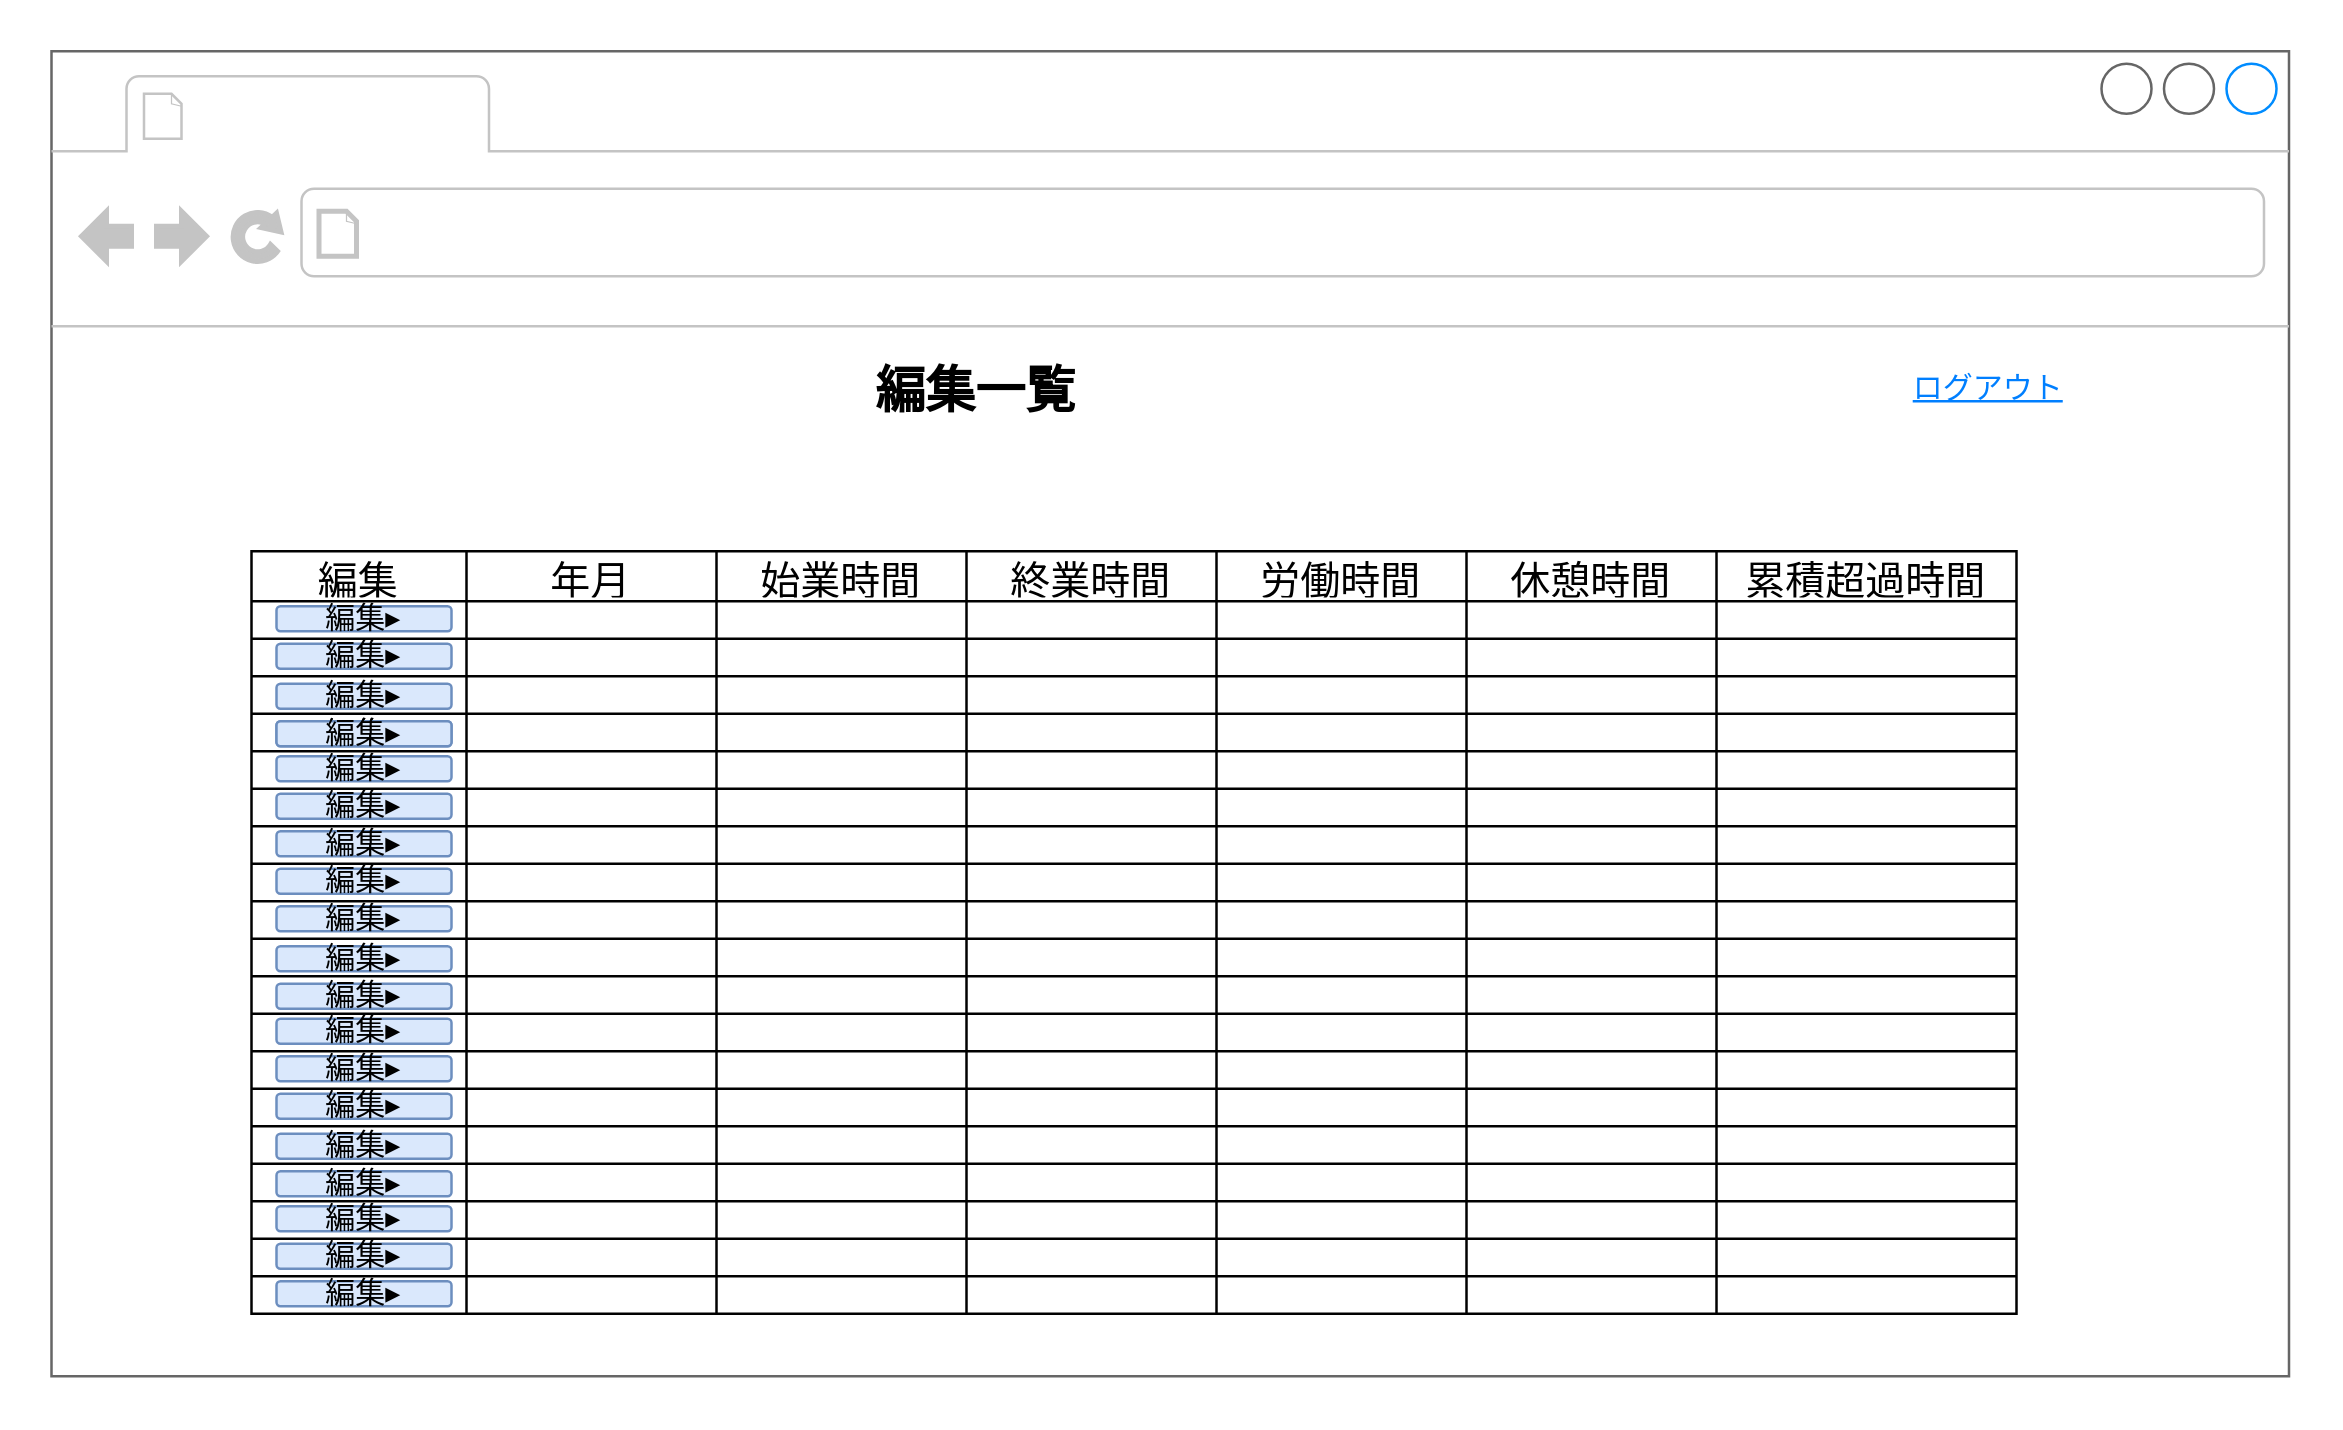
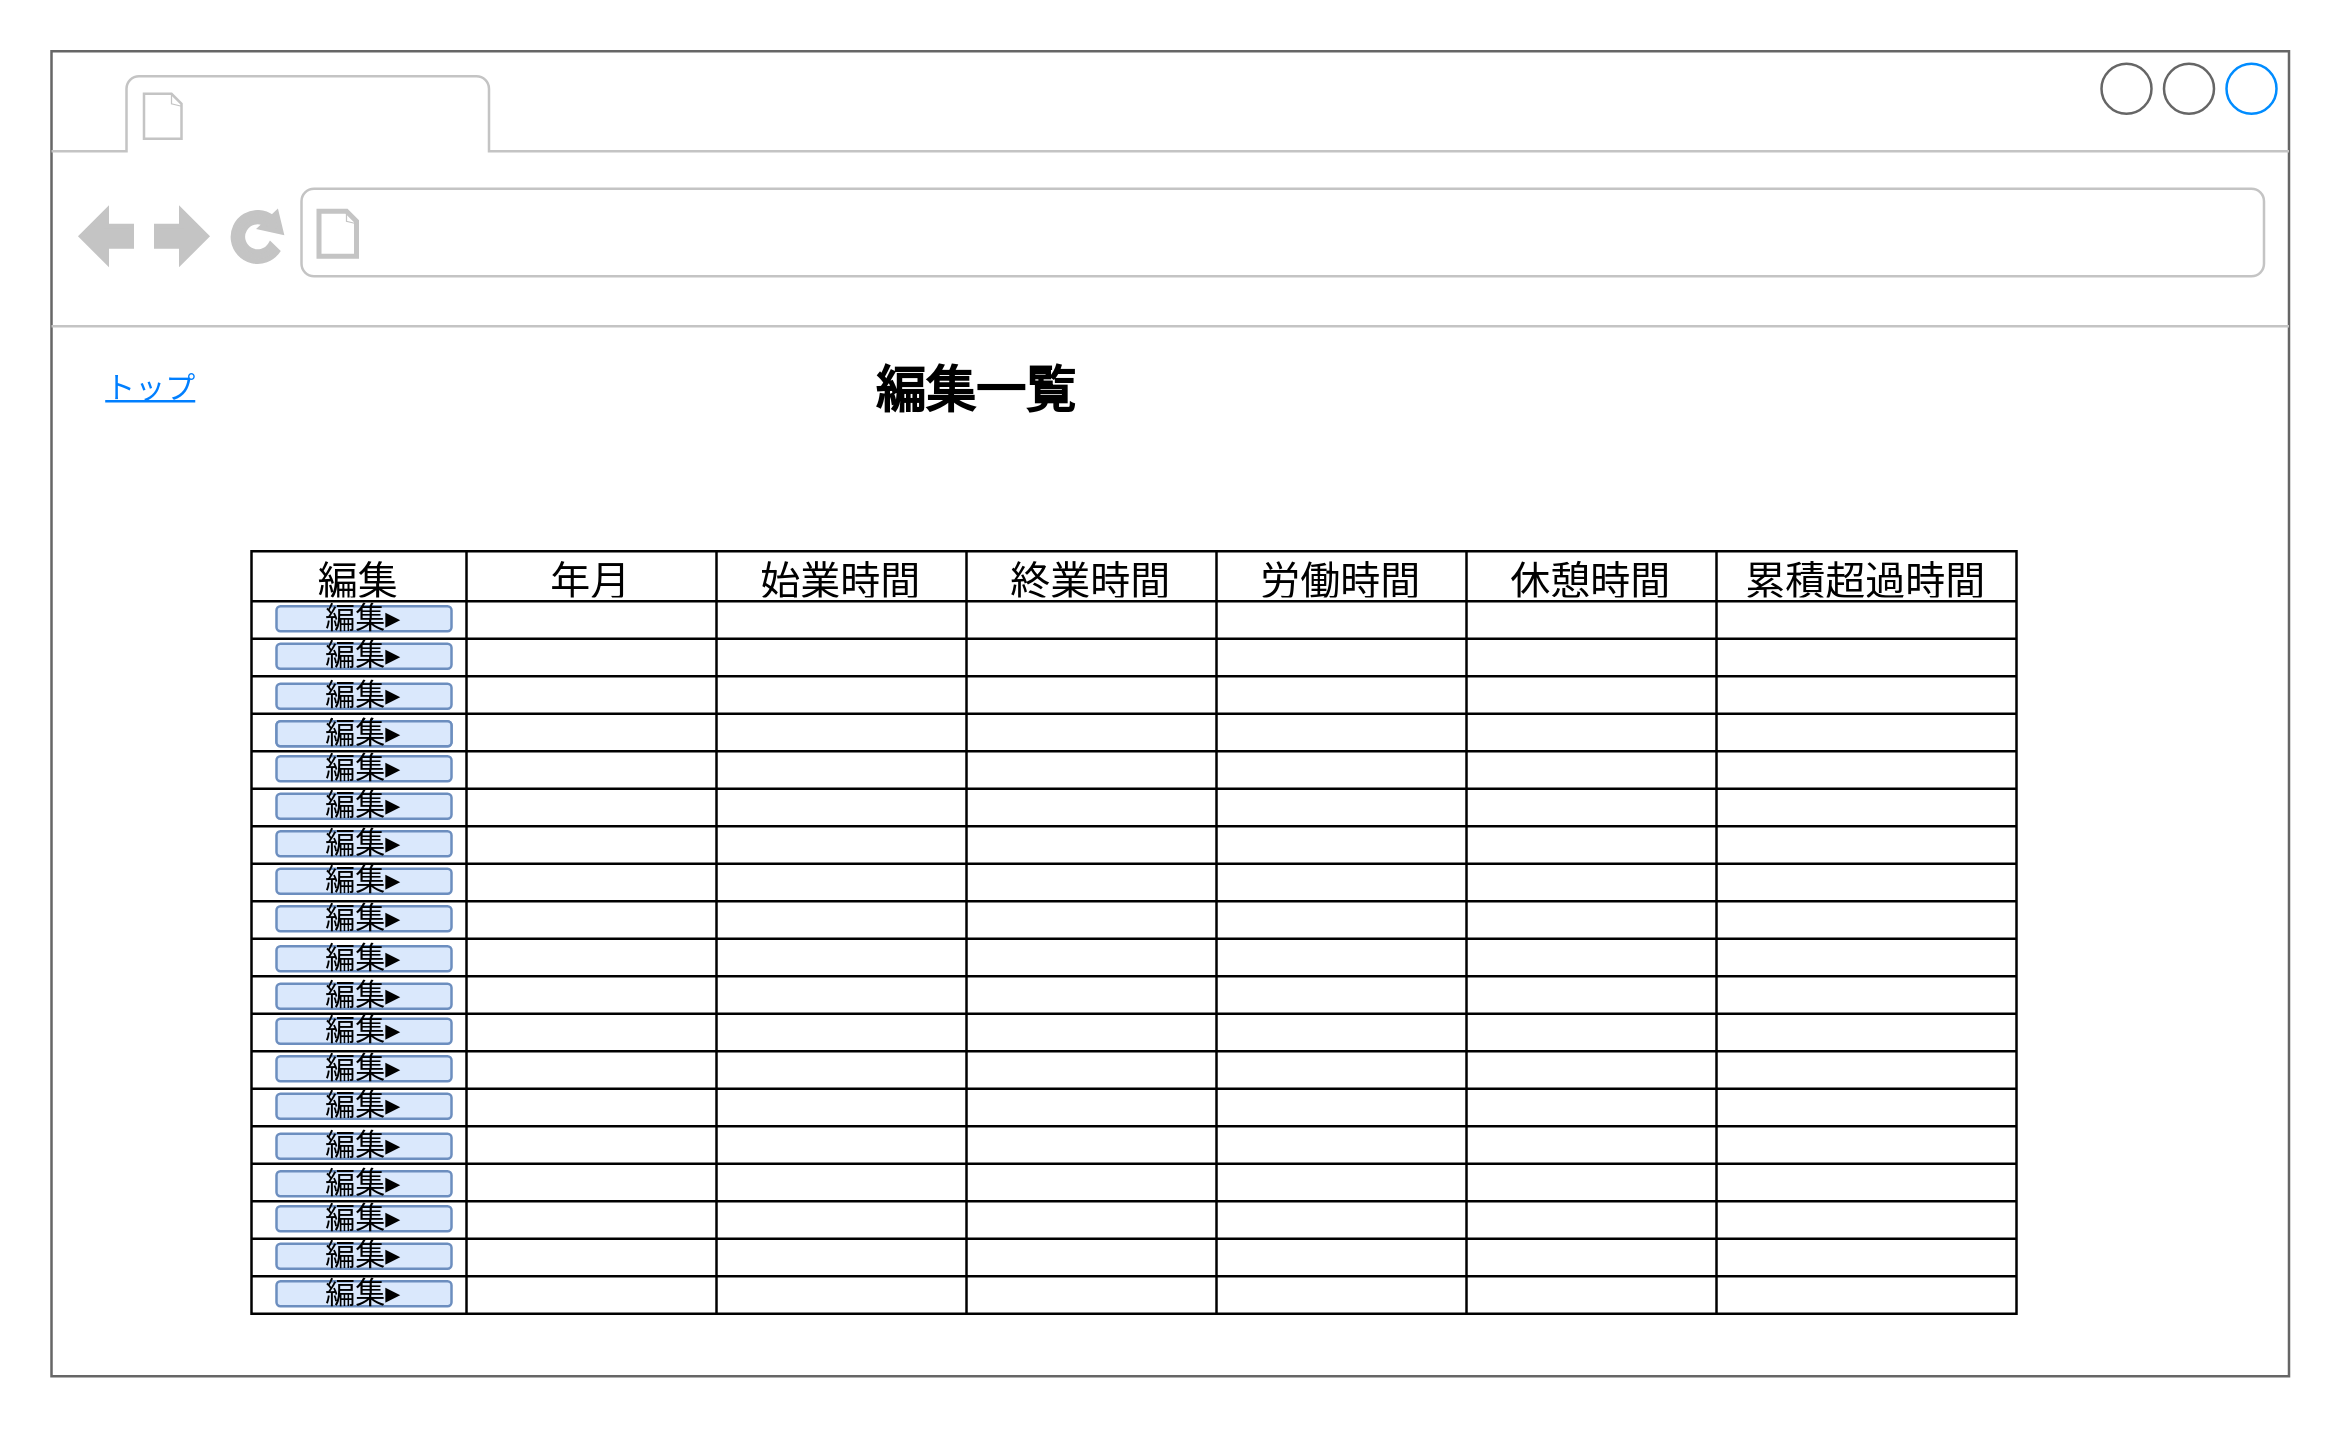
node "トップ": added
node "ログアウト": removed
